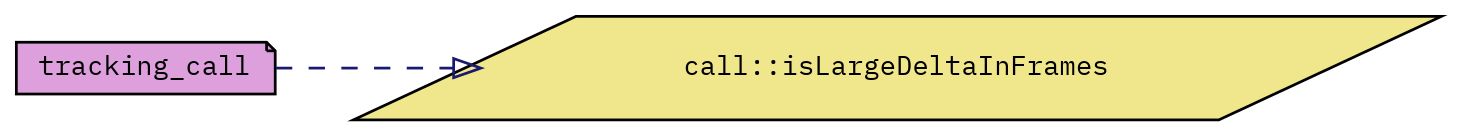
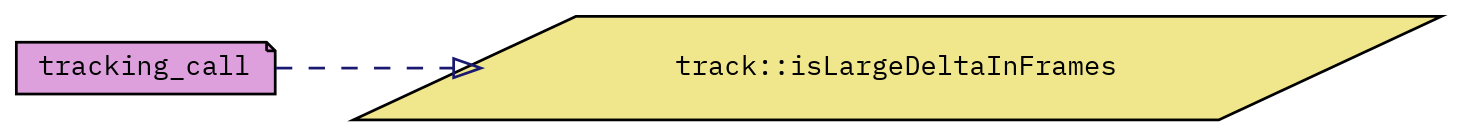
node "call::isLargeDeltaInFrames": label "call::isLargeDeltaInFrames" -> "track::isLargeDeltaInFrames"
